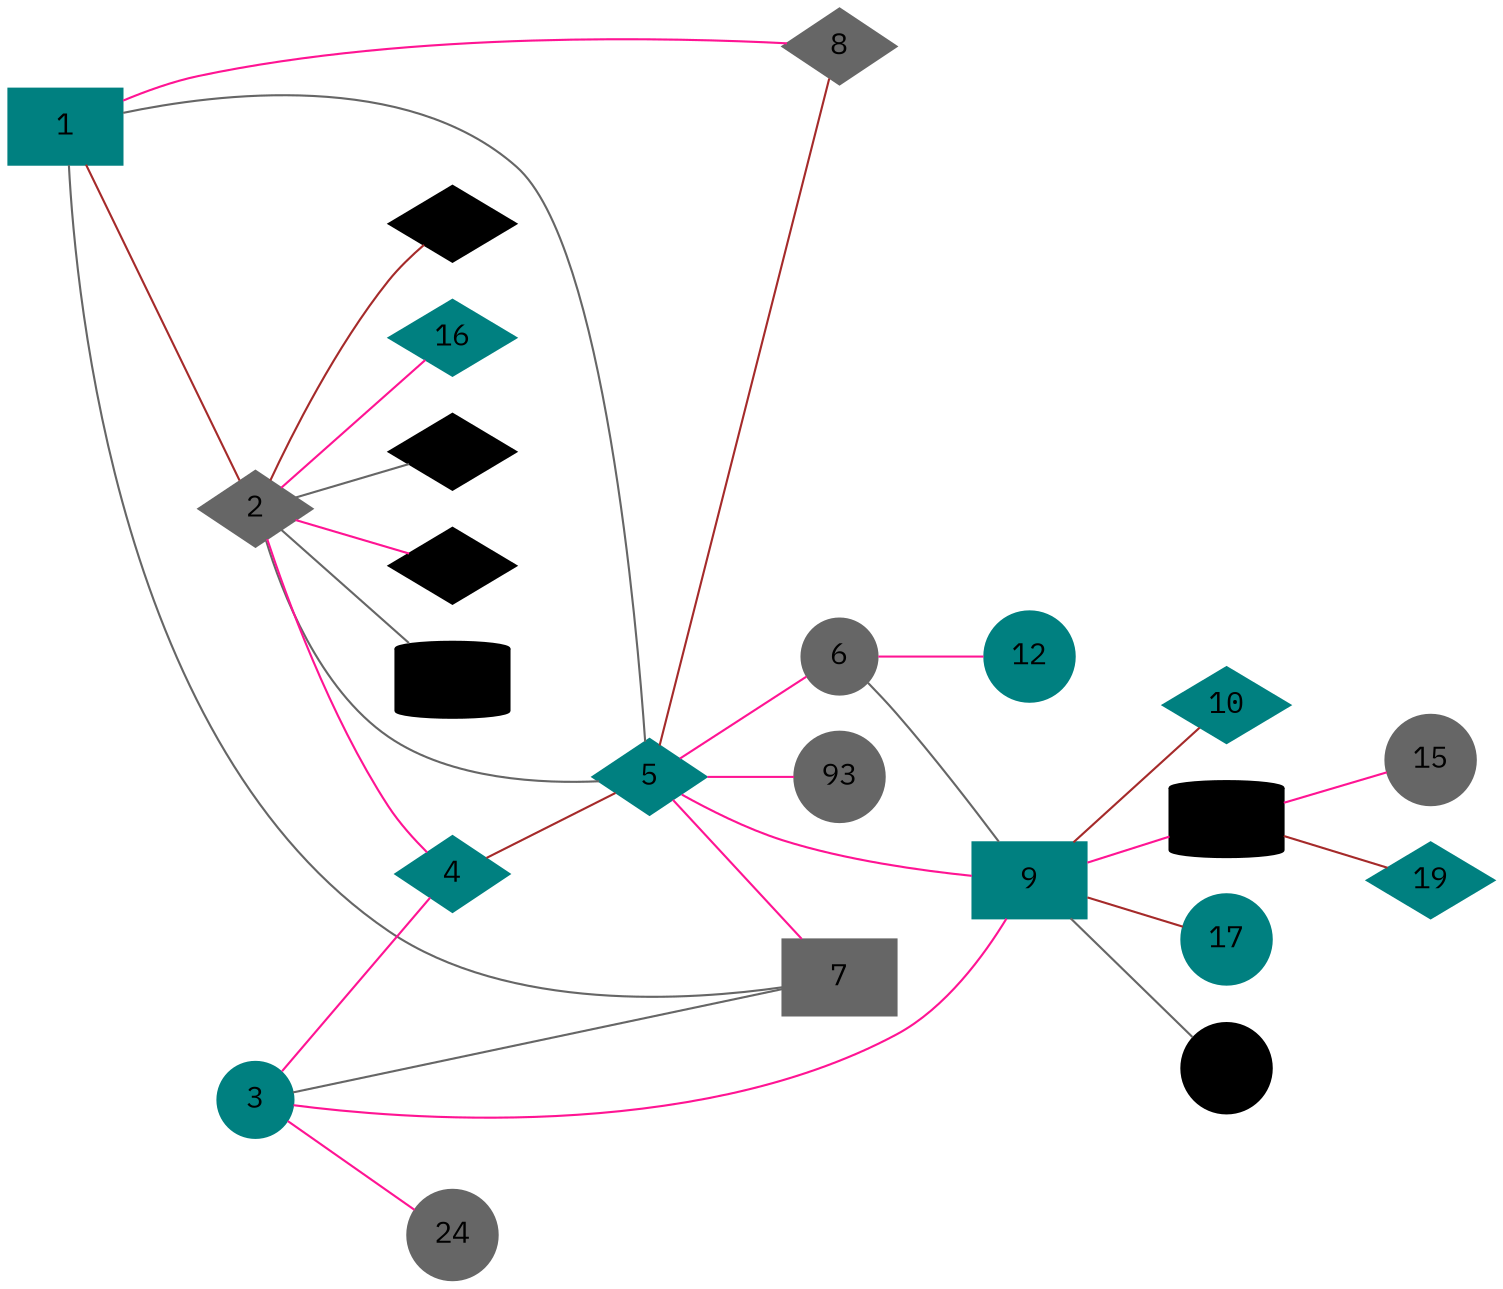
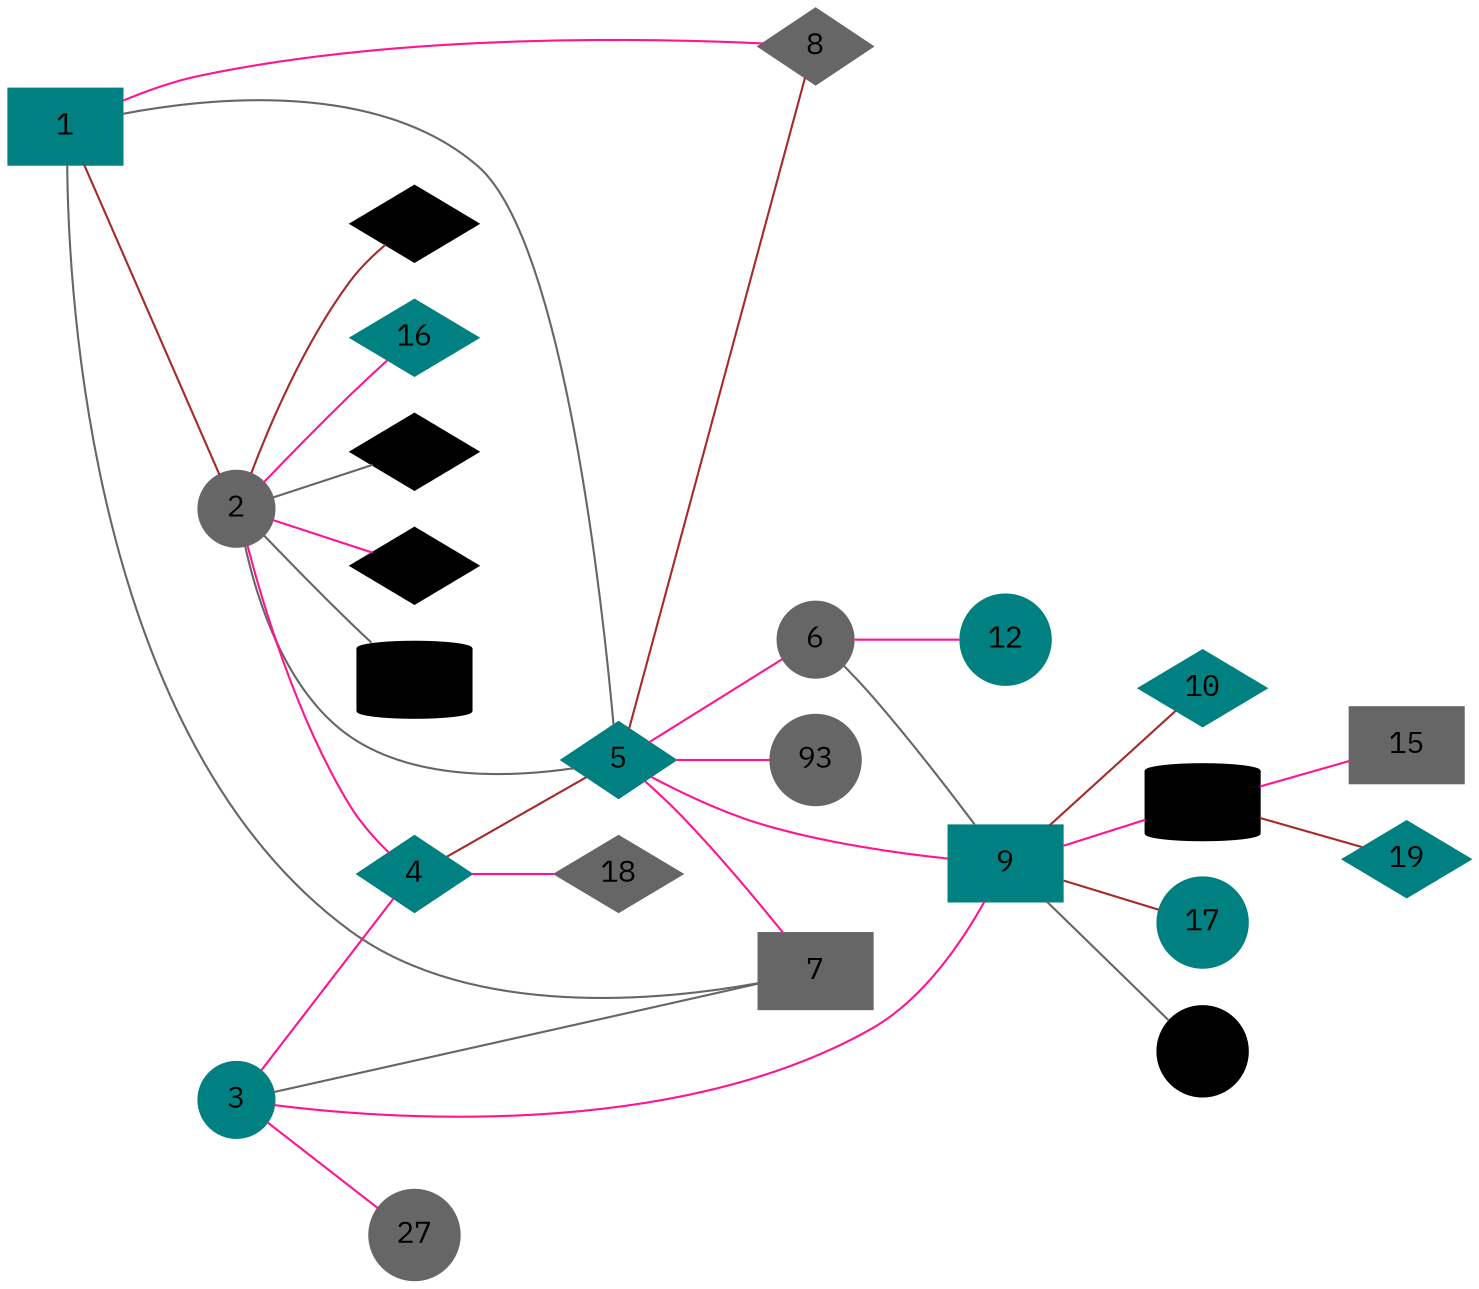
node "2": shape diamond -> circle
node "15": shape circle -> box
node "18": added
node "24": label "24" -> "27"
